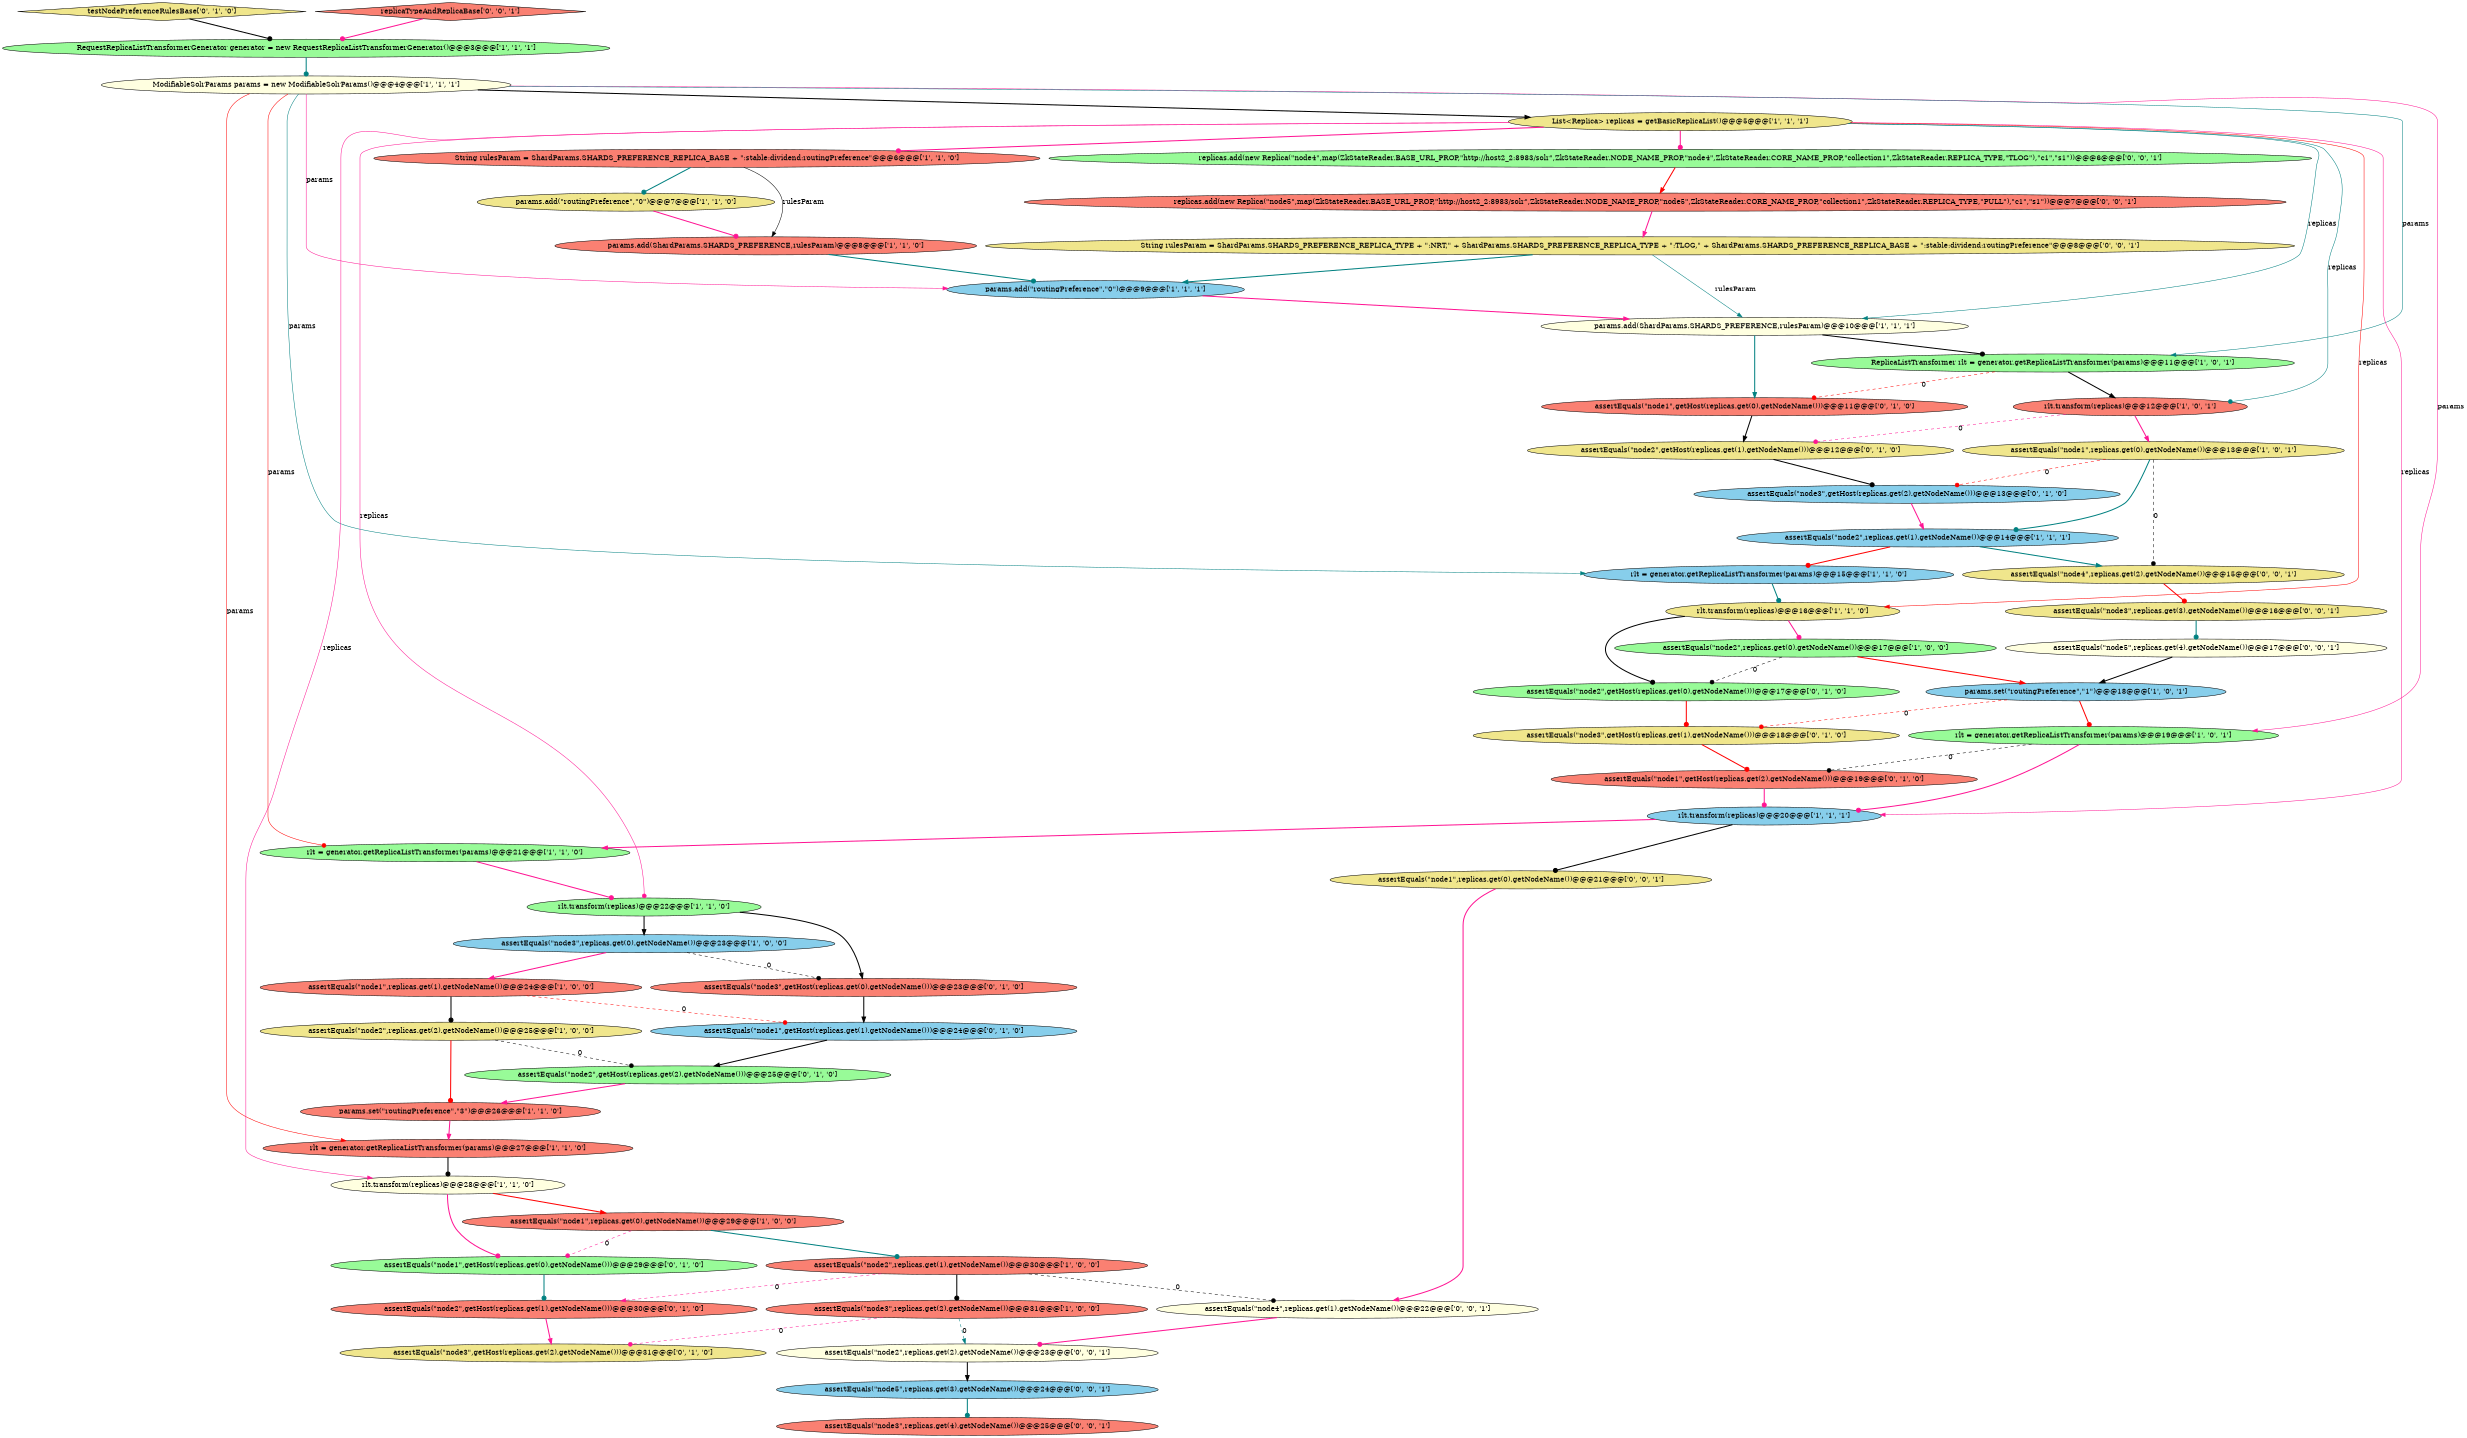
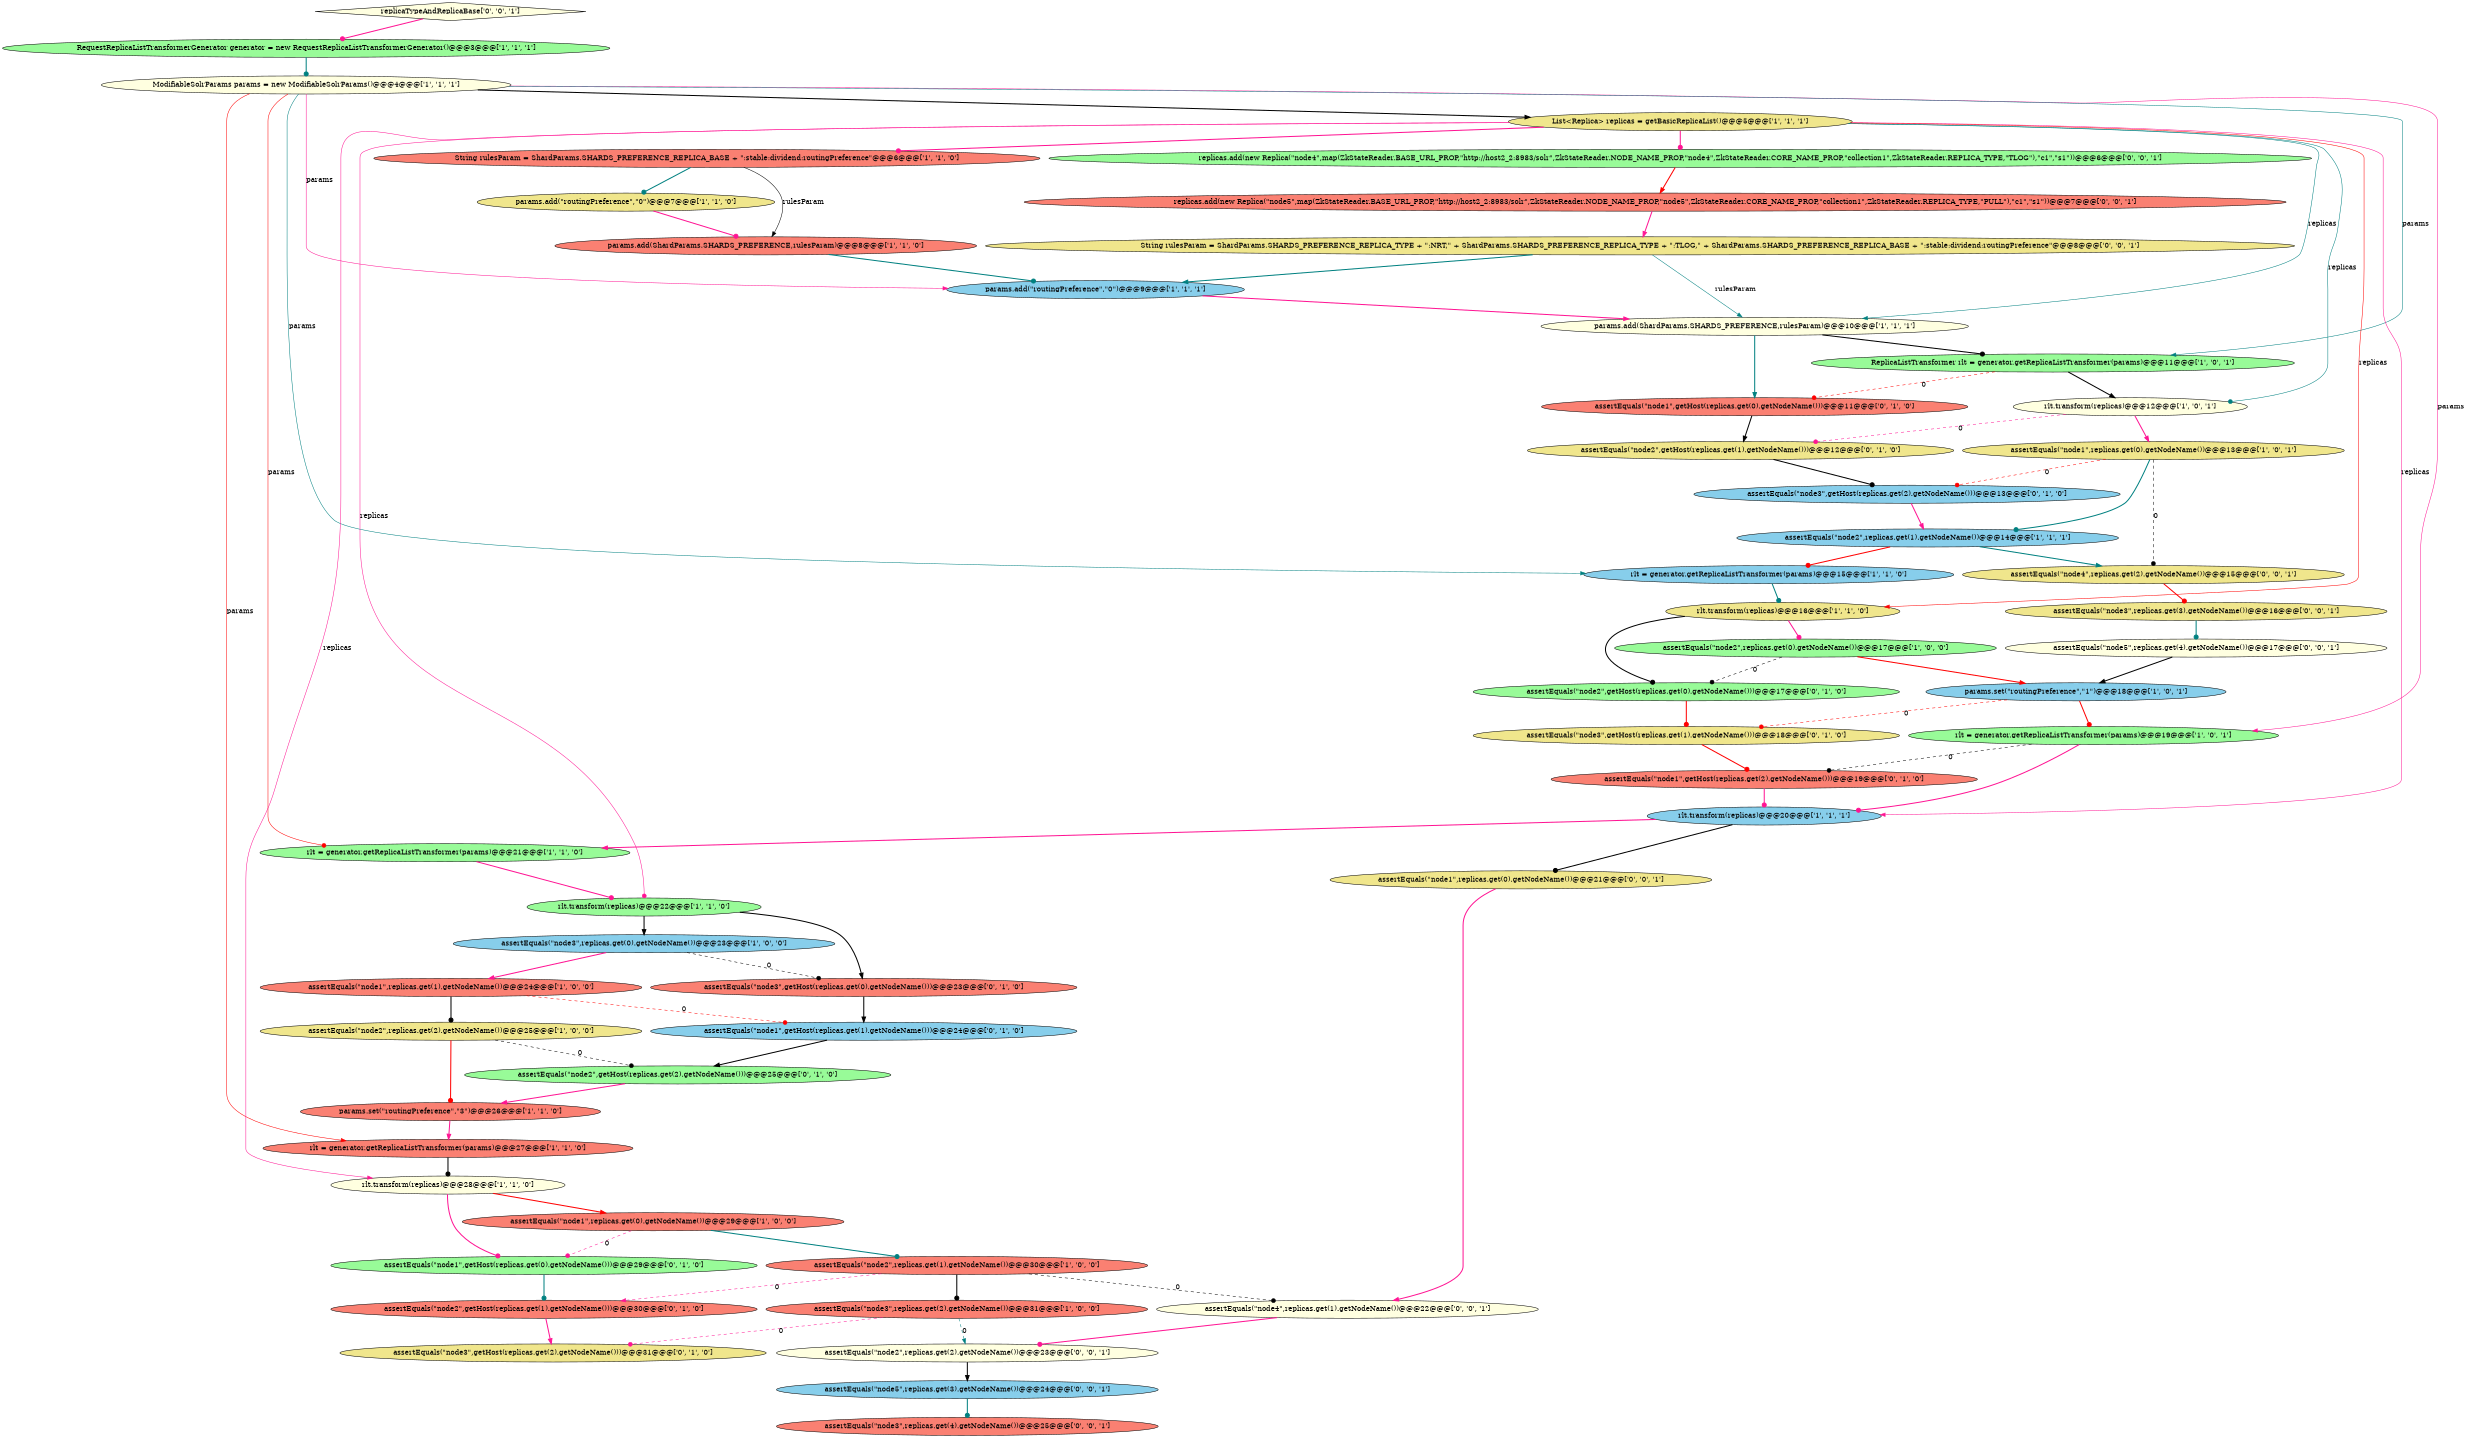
node "testNodePreferenceRulesBase['0', '1', '0']": removed
node "replicaTypeAndReplicaBase['0', '0', '1']": fillcolor salmon -> lightyellow
node "rlt.transform(replicas)@@@12@@@['1', '0', '1']": fillcolor salmon -> lightyellow
